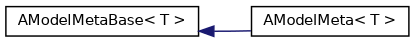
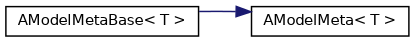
edge "AModelMeta< T >" -> "AModelMetaBase< T >": reversed
